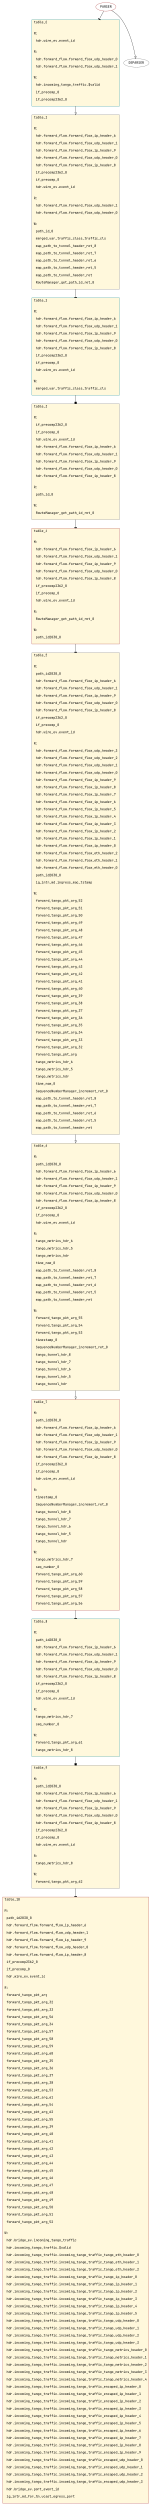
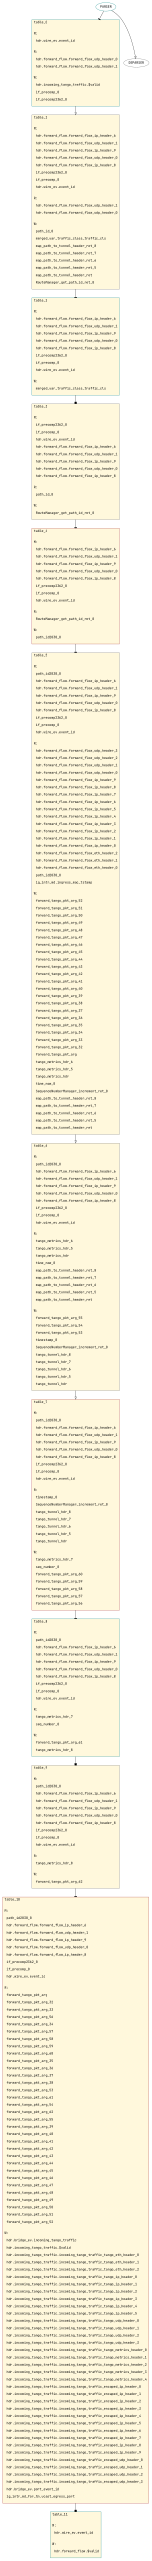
node "PARSER": color brown -> teal
node "table_11 M: hdr.wire_ev.event_id W: hdr.forward_flow.$valid": added
